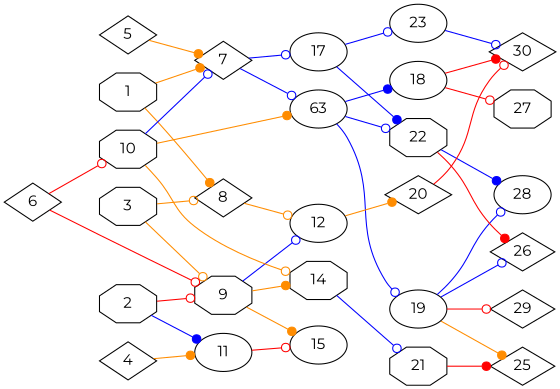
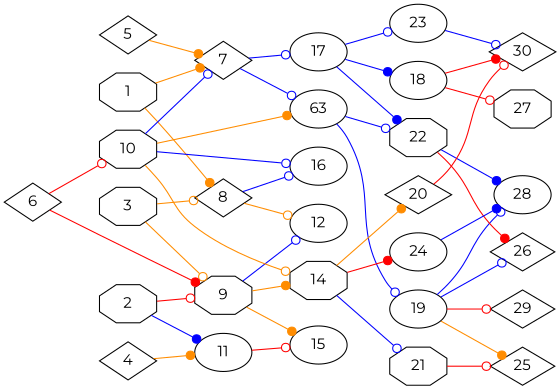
edge "63" -> "18": now "17" -> "18"
node "16": added
edge "12" -> "20": now "14" -> "20"
edge "6" -> "9": arrowhead odot -> dot
node "24": added
edge "21" -> "25": arrowhead dot -> odot
